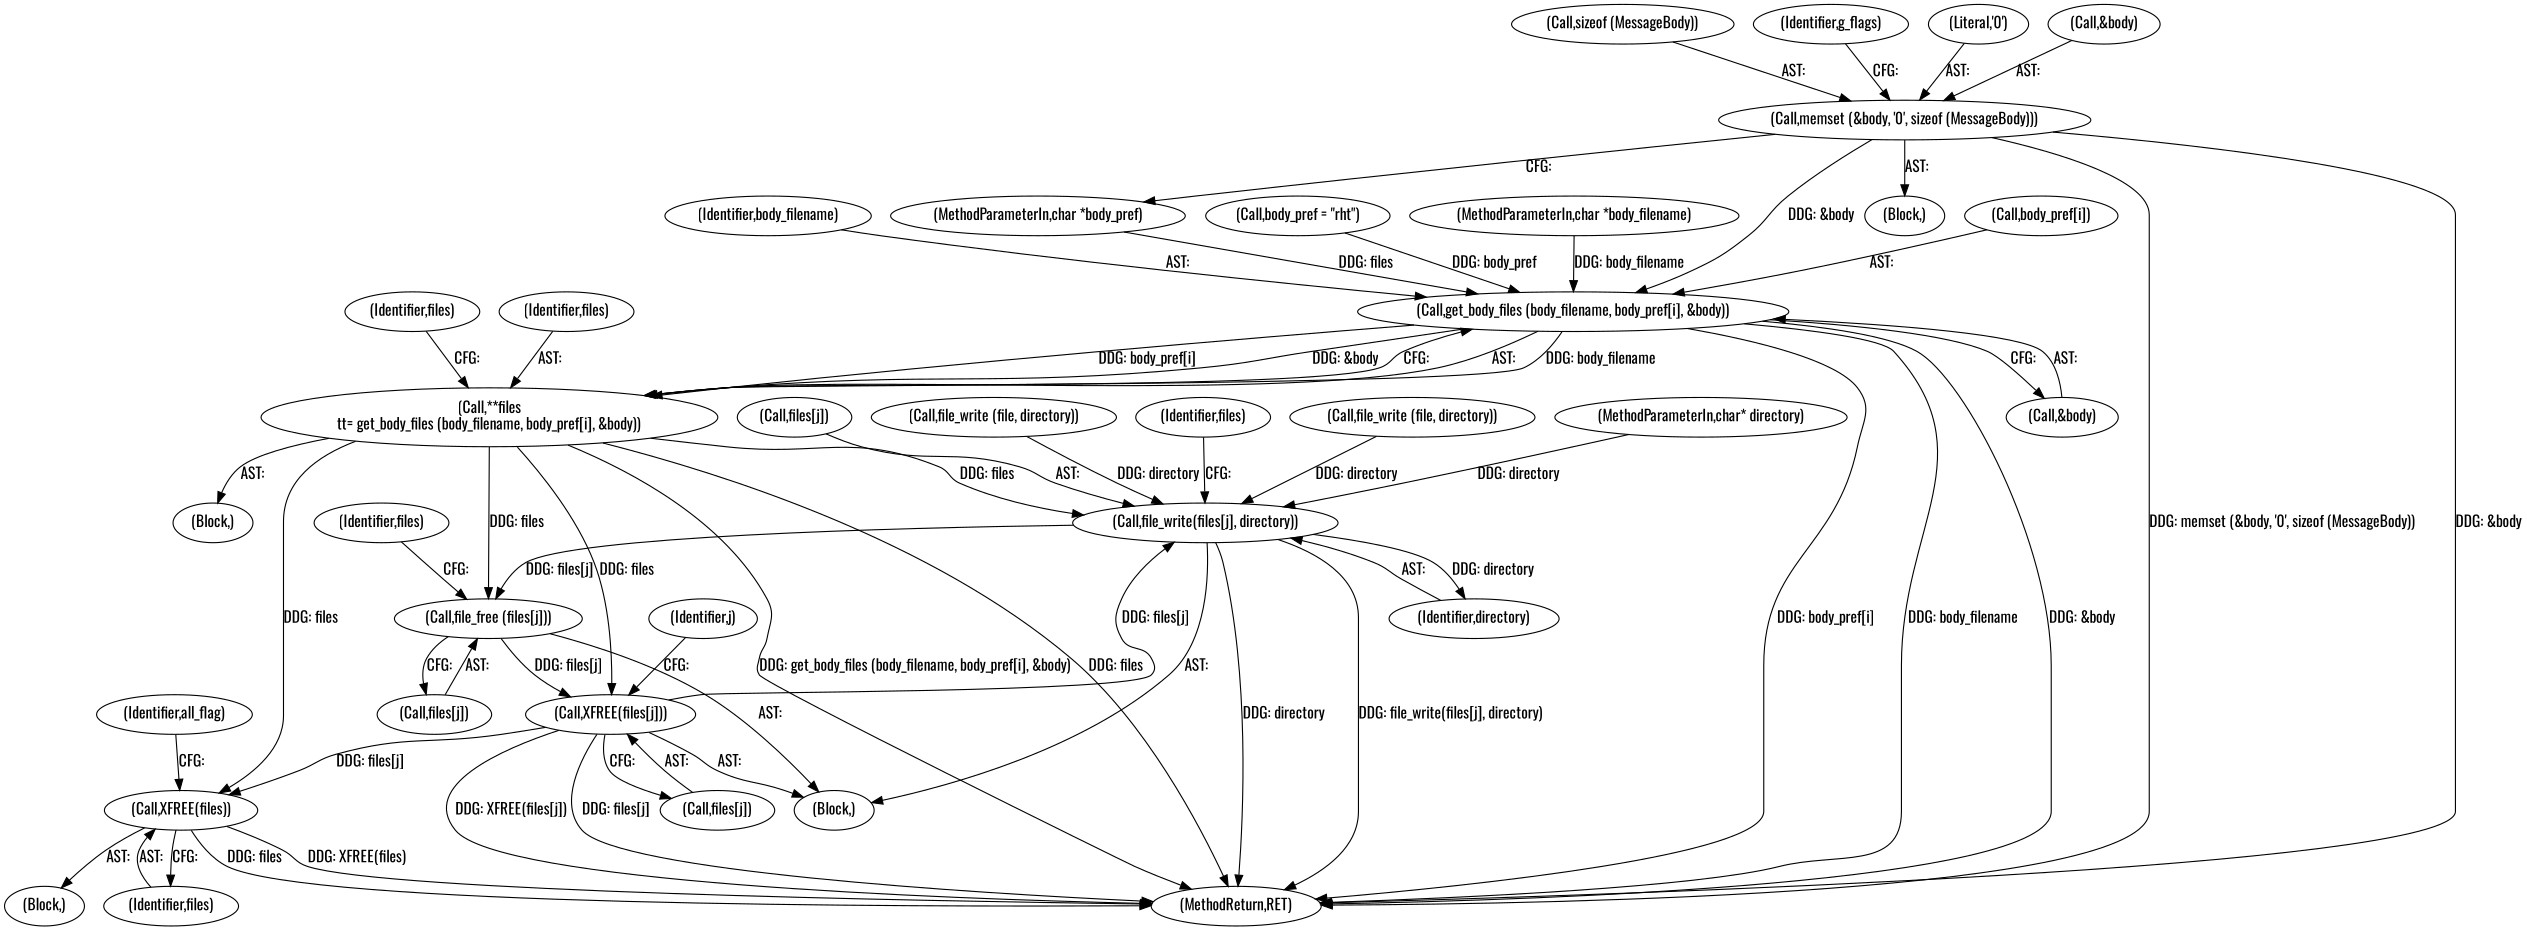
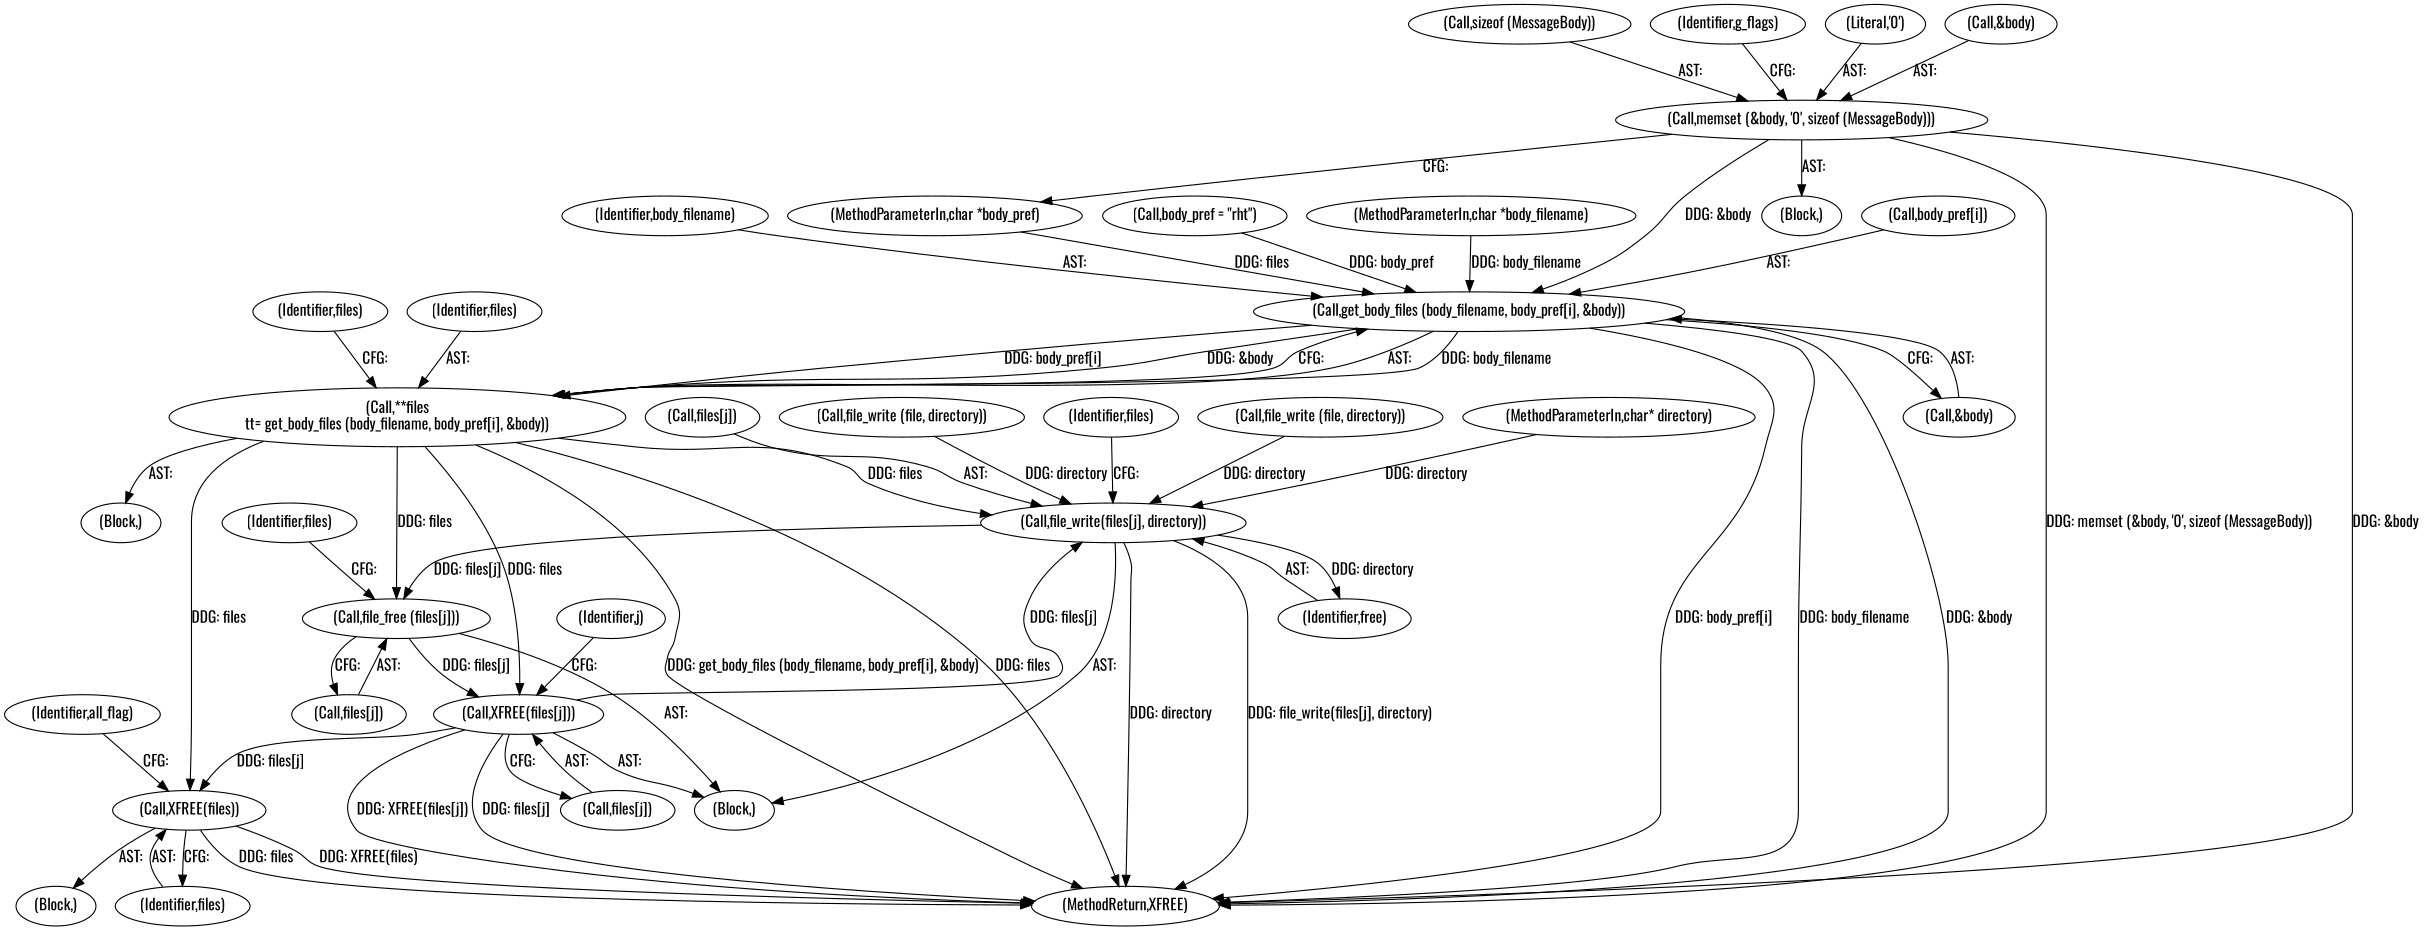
node "(Identifier,directory)": label "(Identifier,directory)" -> "(Identifier,free)"
node "(MethodReturn,RET)": label "(MethodReturn,RET)" -> "(MethodReturn,XFREE)"
